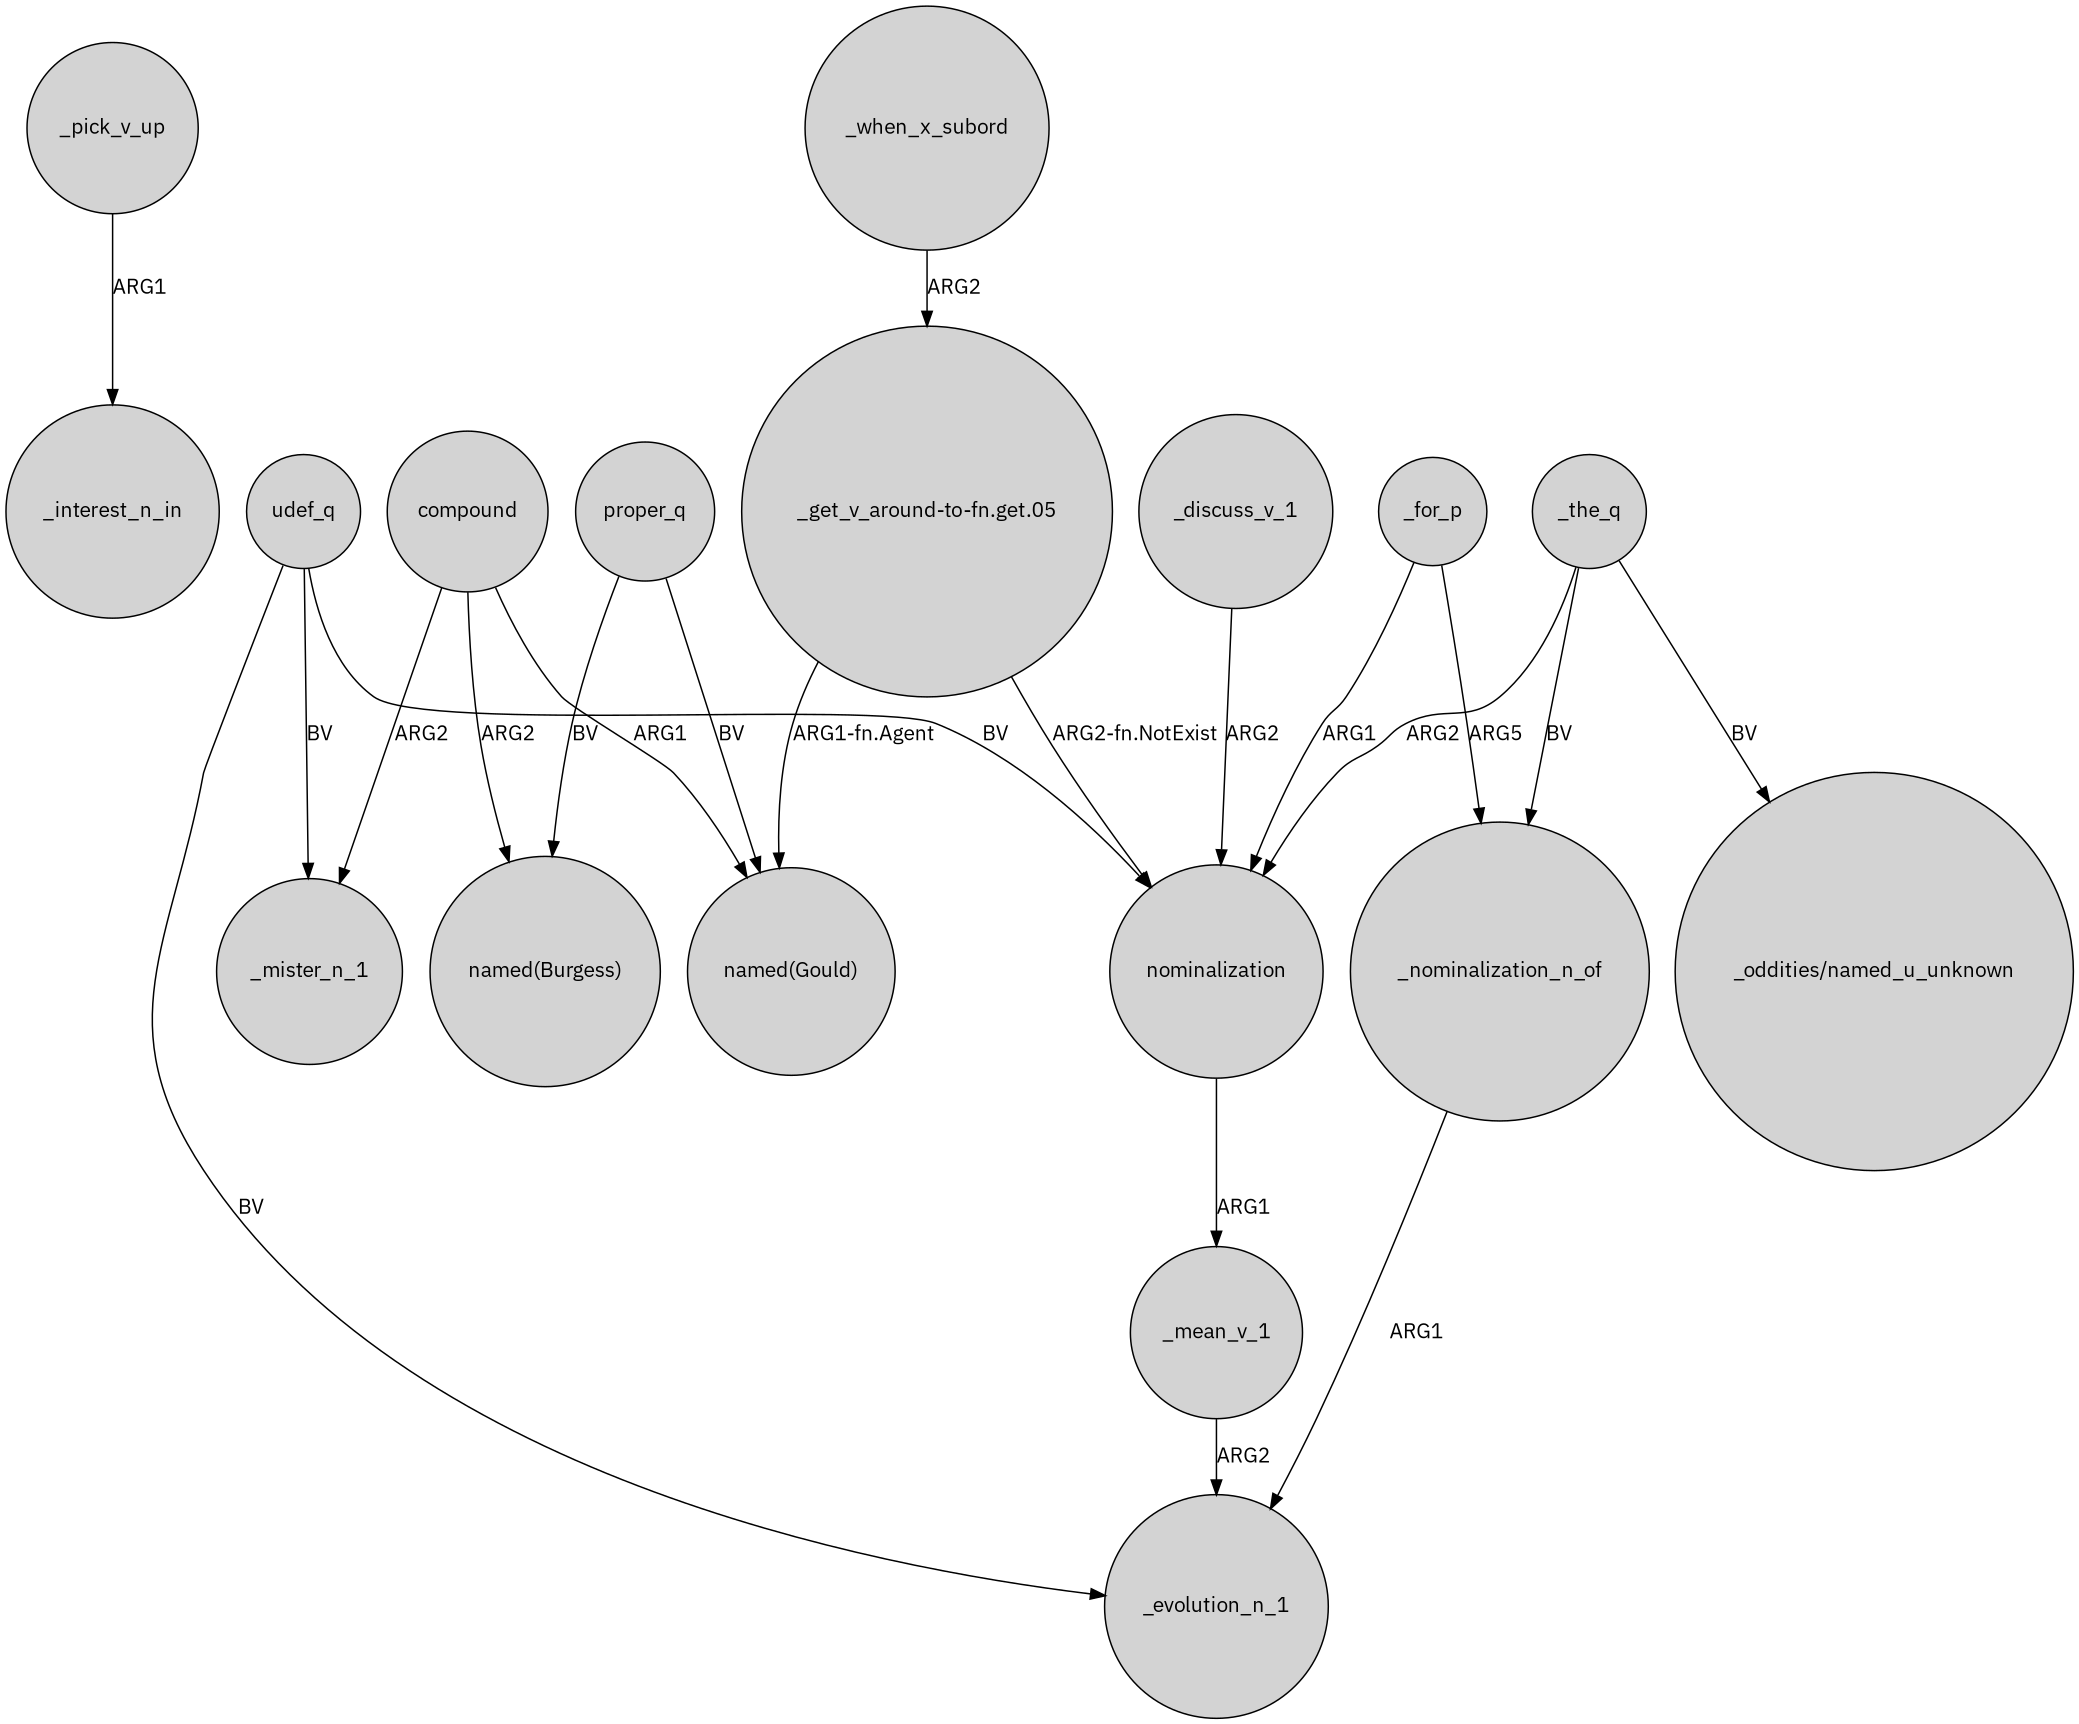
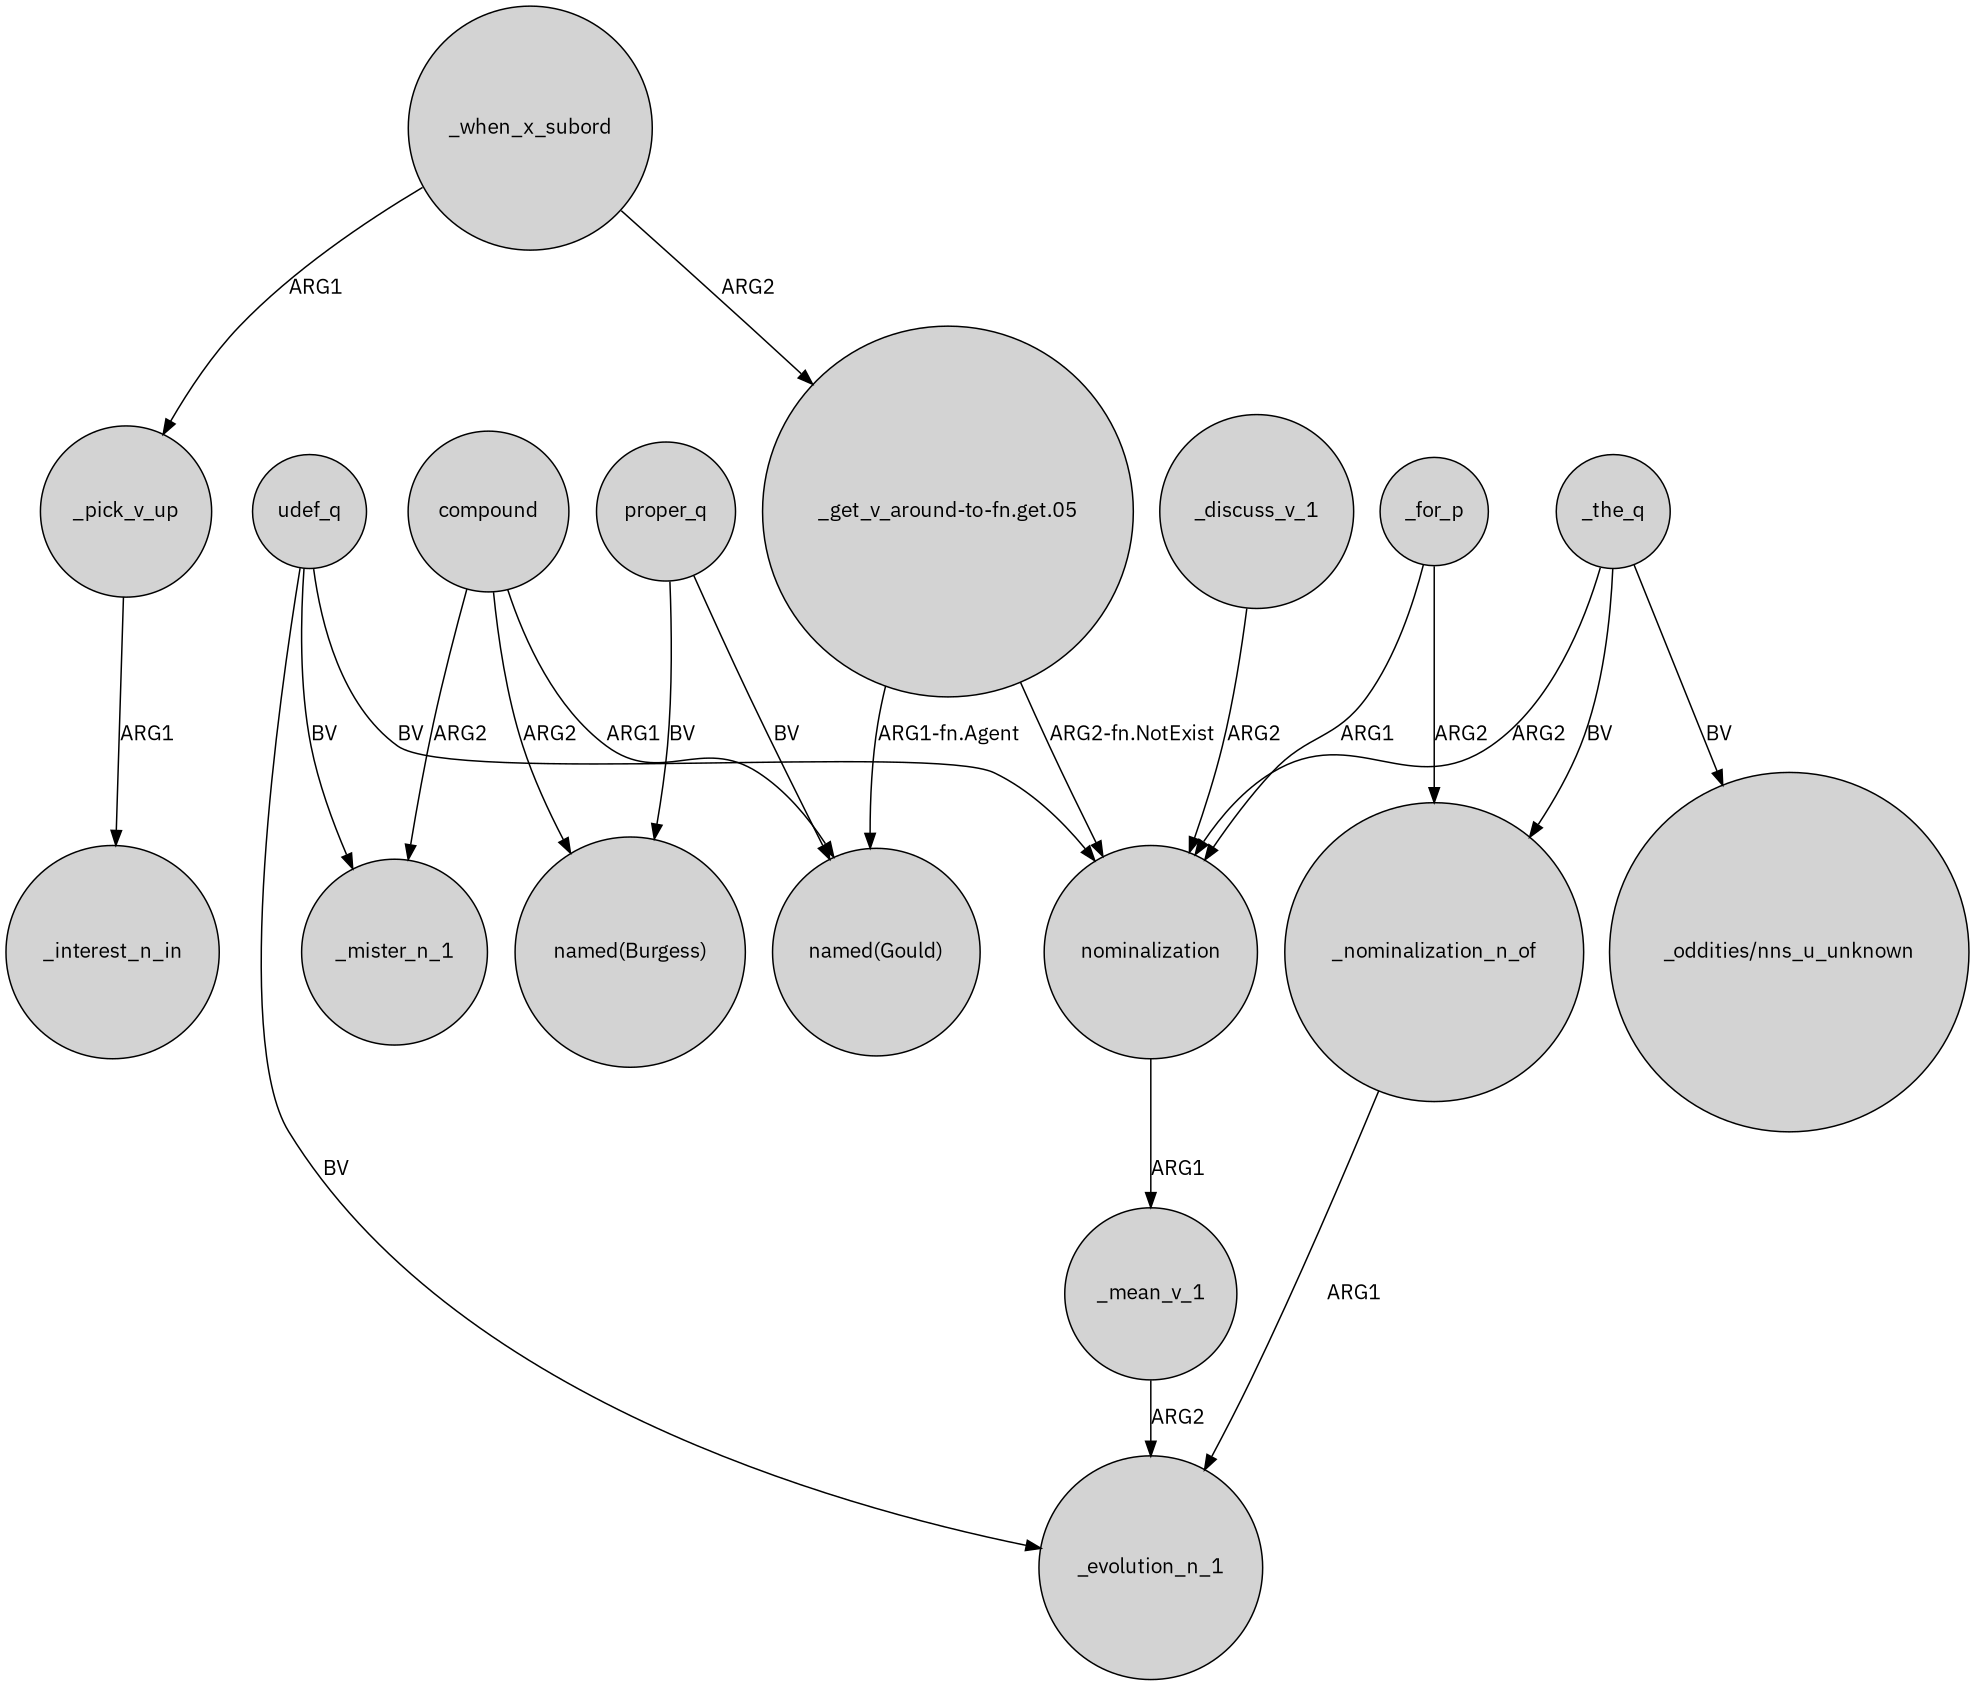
edge "_when_x_subord" -> "_pick_v_up": added, label "ARG1"
edge "_for_p" -> "_nominalization_n_of": label "ARG5" -> "ARG2"
node "_oddities/named_u_unknown": label "_oddities/named_u_unknown" -> "_oddities/nns_u_unknown"
